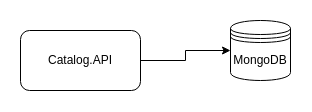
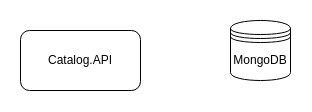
edge "Catalog.API" -> "MongoDB": removed
